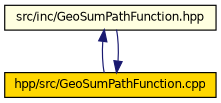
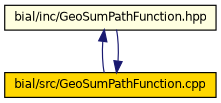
node "src/inc/GeoSumPathFunction.hpp": label "src/inc/GeoSumPathFunction.hpp" -> "bial/inc/GeoSumPathFunction.hpp"
node "hpp/src/GeoSumPathFunction.cpp": label "hpp/src/GeoSumPathFunction.cpp" -> "bial/src/GeoSumPathFunction.cpp"
